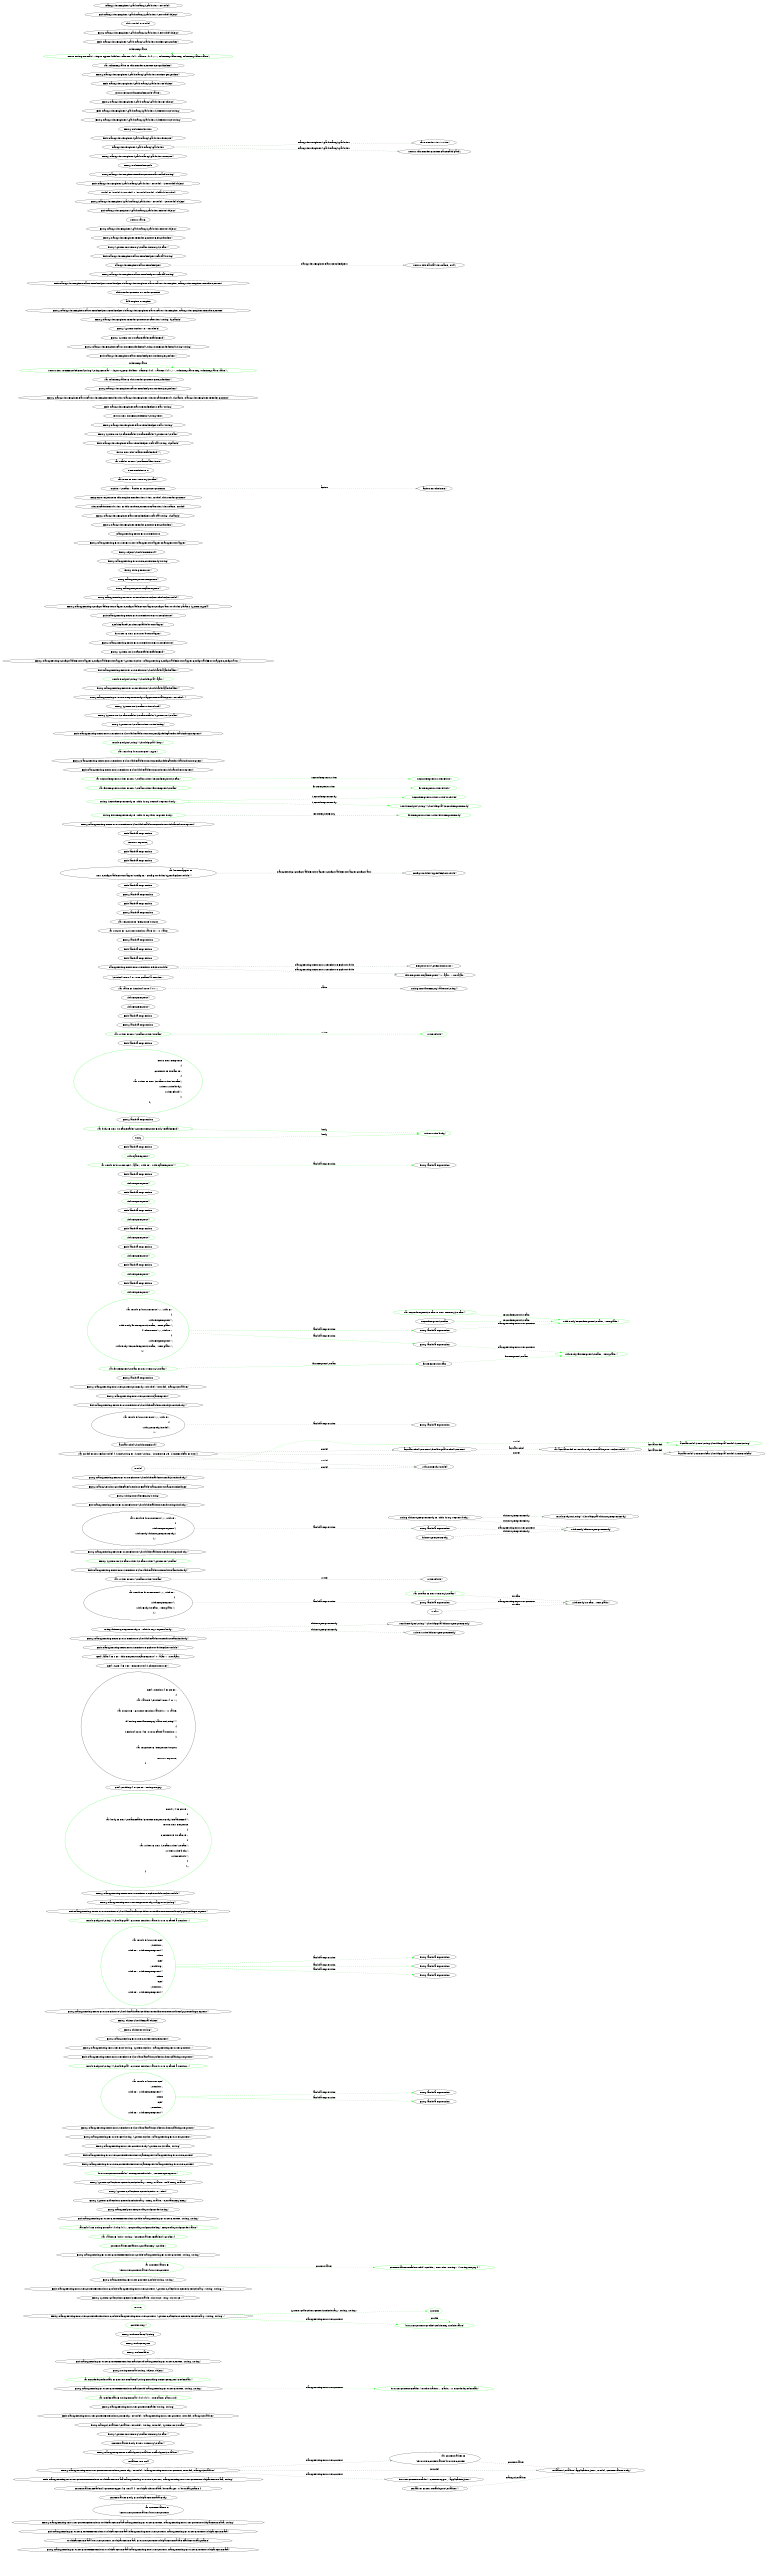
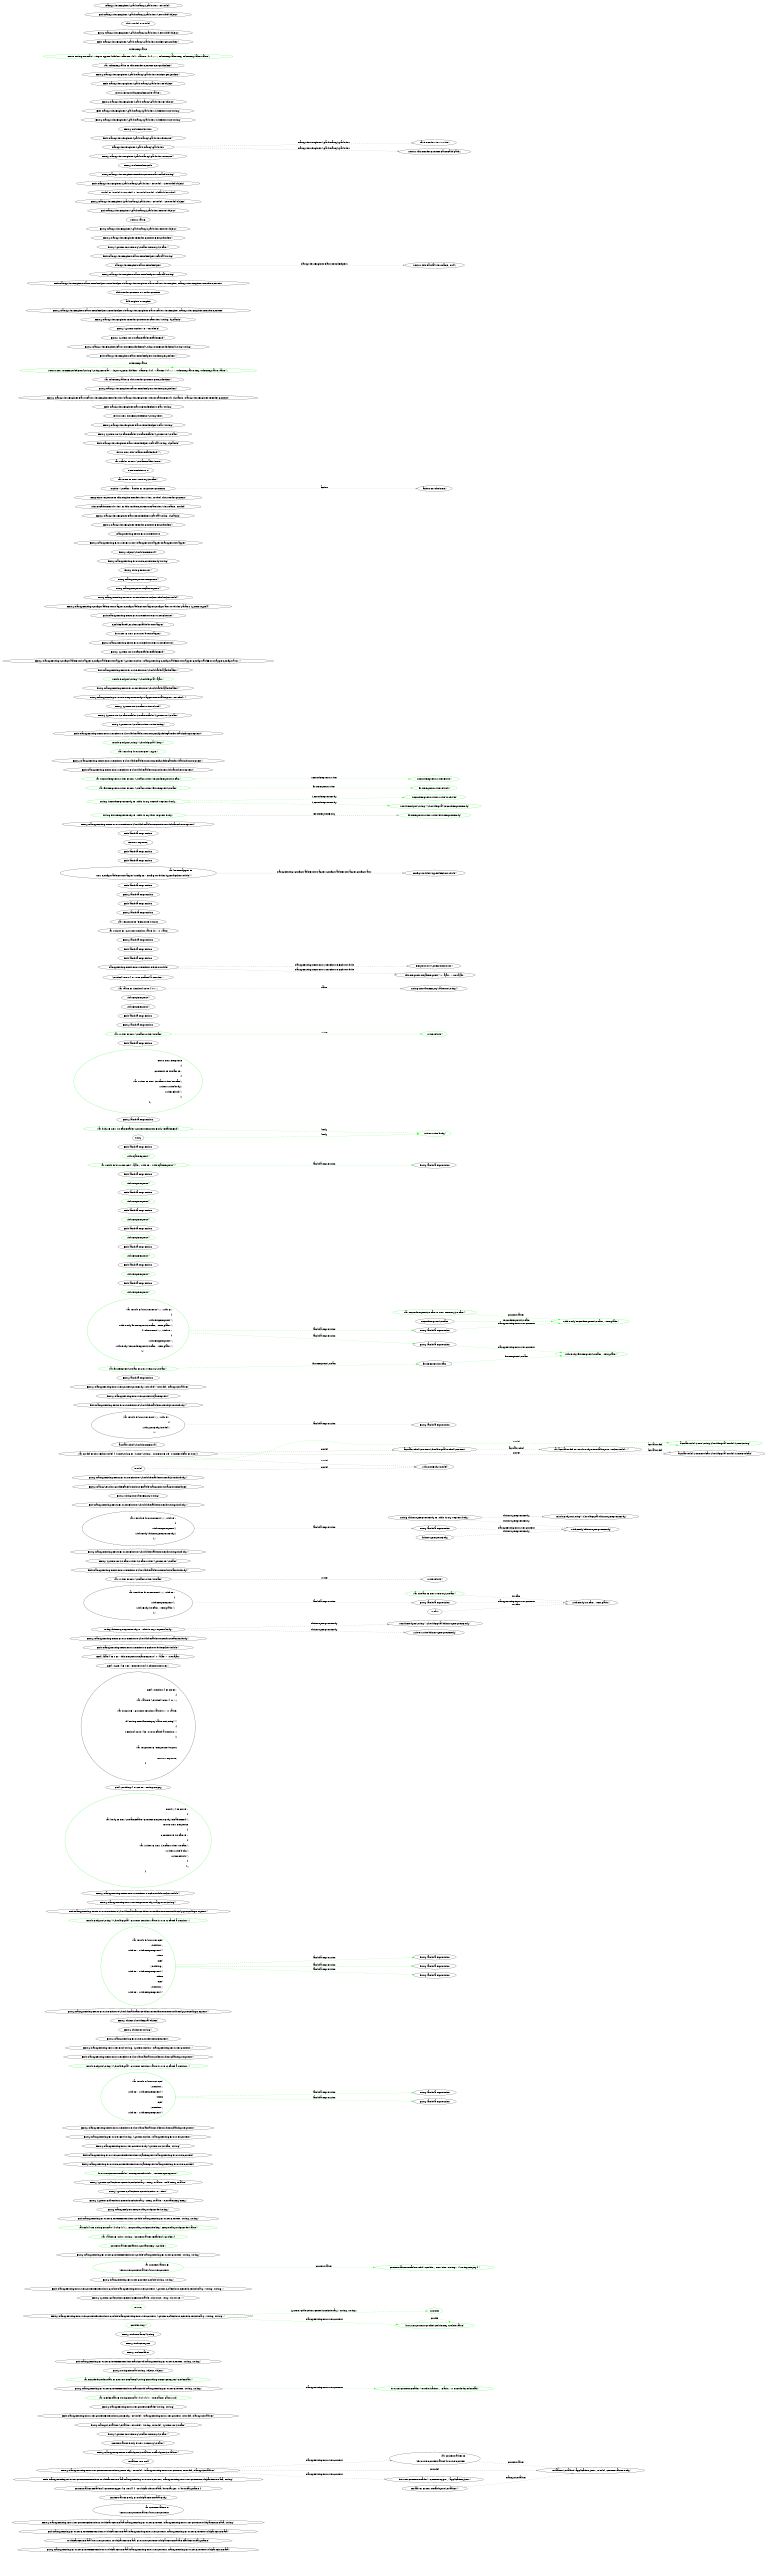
edge "var secondRequestStream = new MemoryStream()" -> "with.Body(secondRequestStream, ''text/plain'')": label "secondRequestStream" -> "contextValues"
node "Entry System.IO.StreamWriter.StreamWriter(System.IO.Stream)": color green -> black
